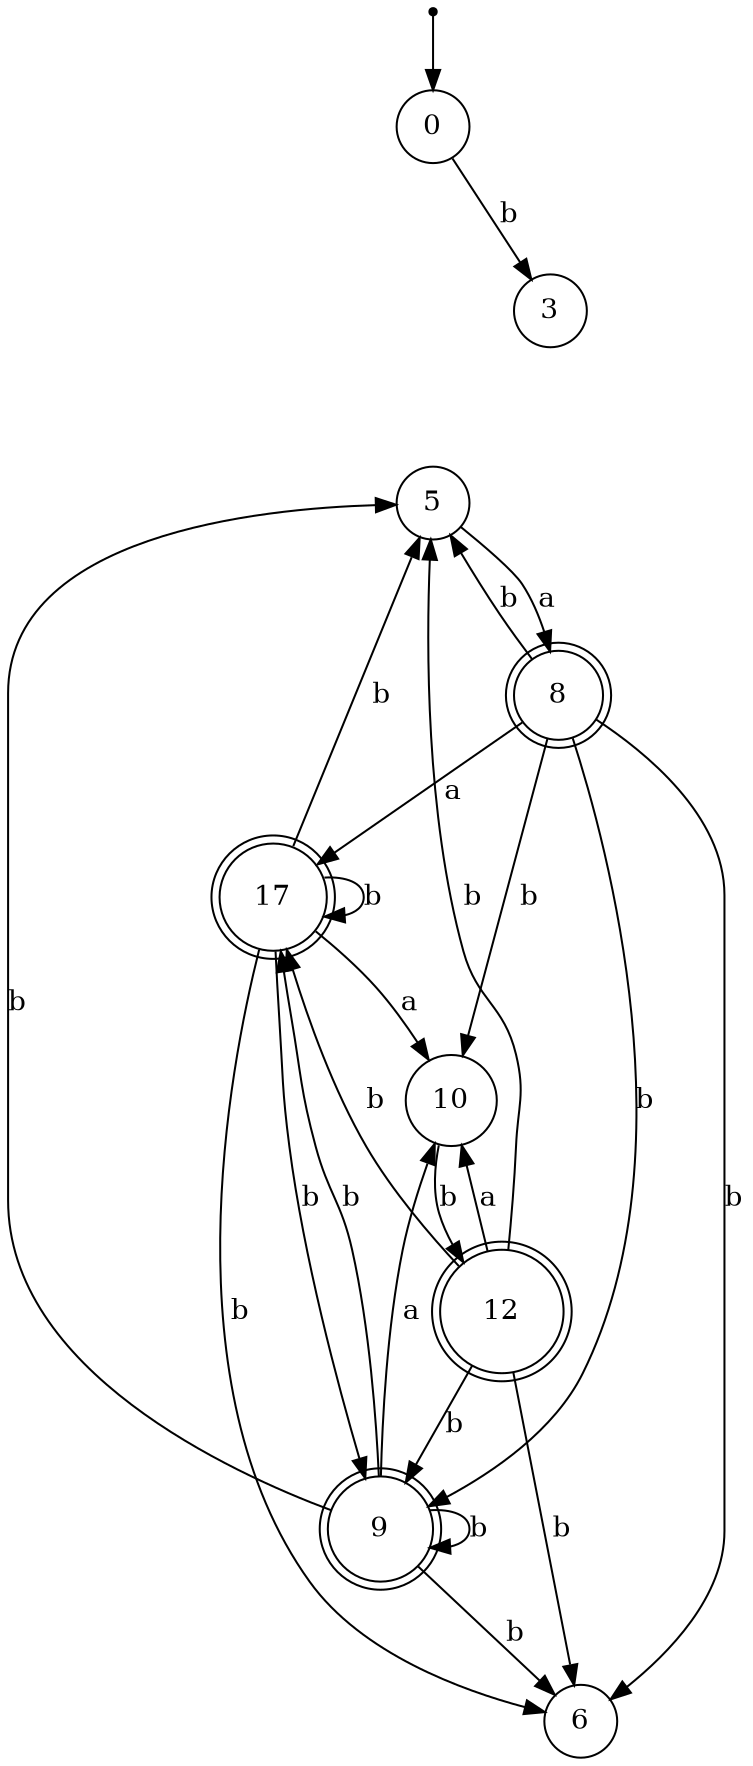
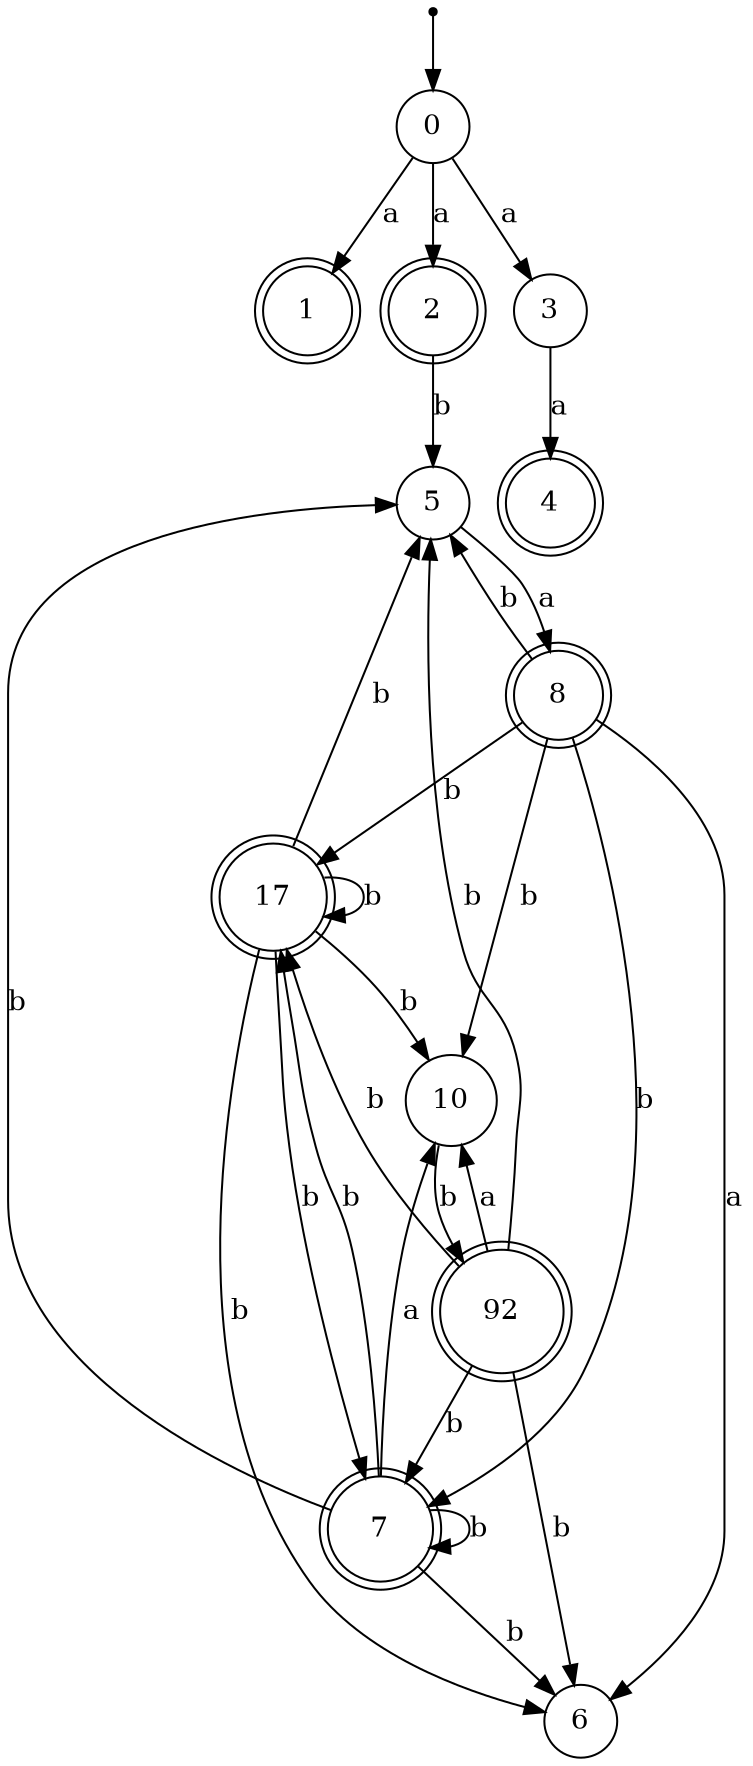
edge "0" -> "3": label "b" -> "a"
node "1": added
node "2": added
node "4": added
edge "8" -> "17": label "a" -> "b"
edge "17" -> "10": label "a" -> "b"
edge "8" -> "6": label "b" -> "a"
node "12": label "12" -> "92"
node "9": label "9" -> "7"
